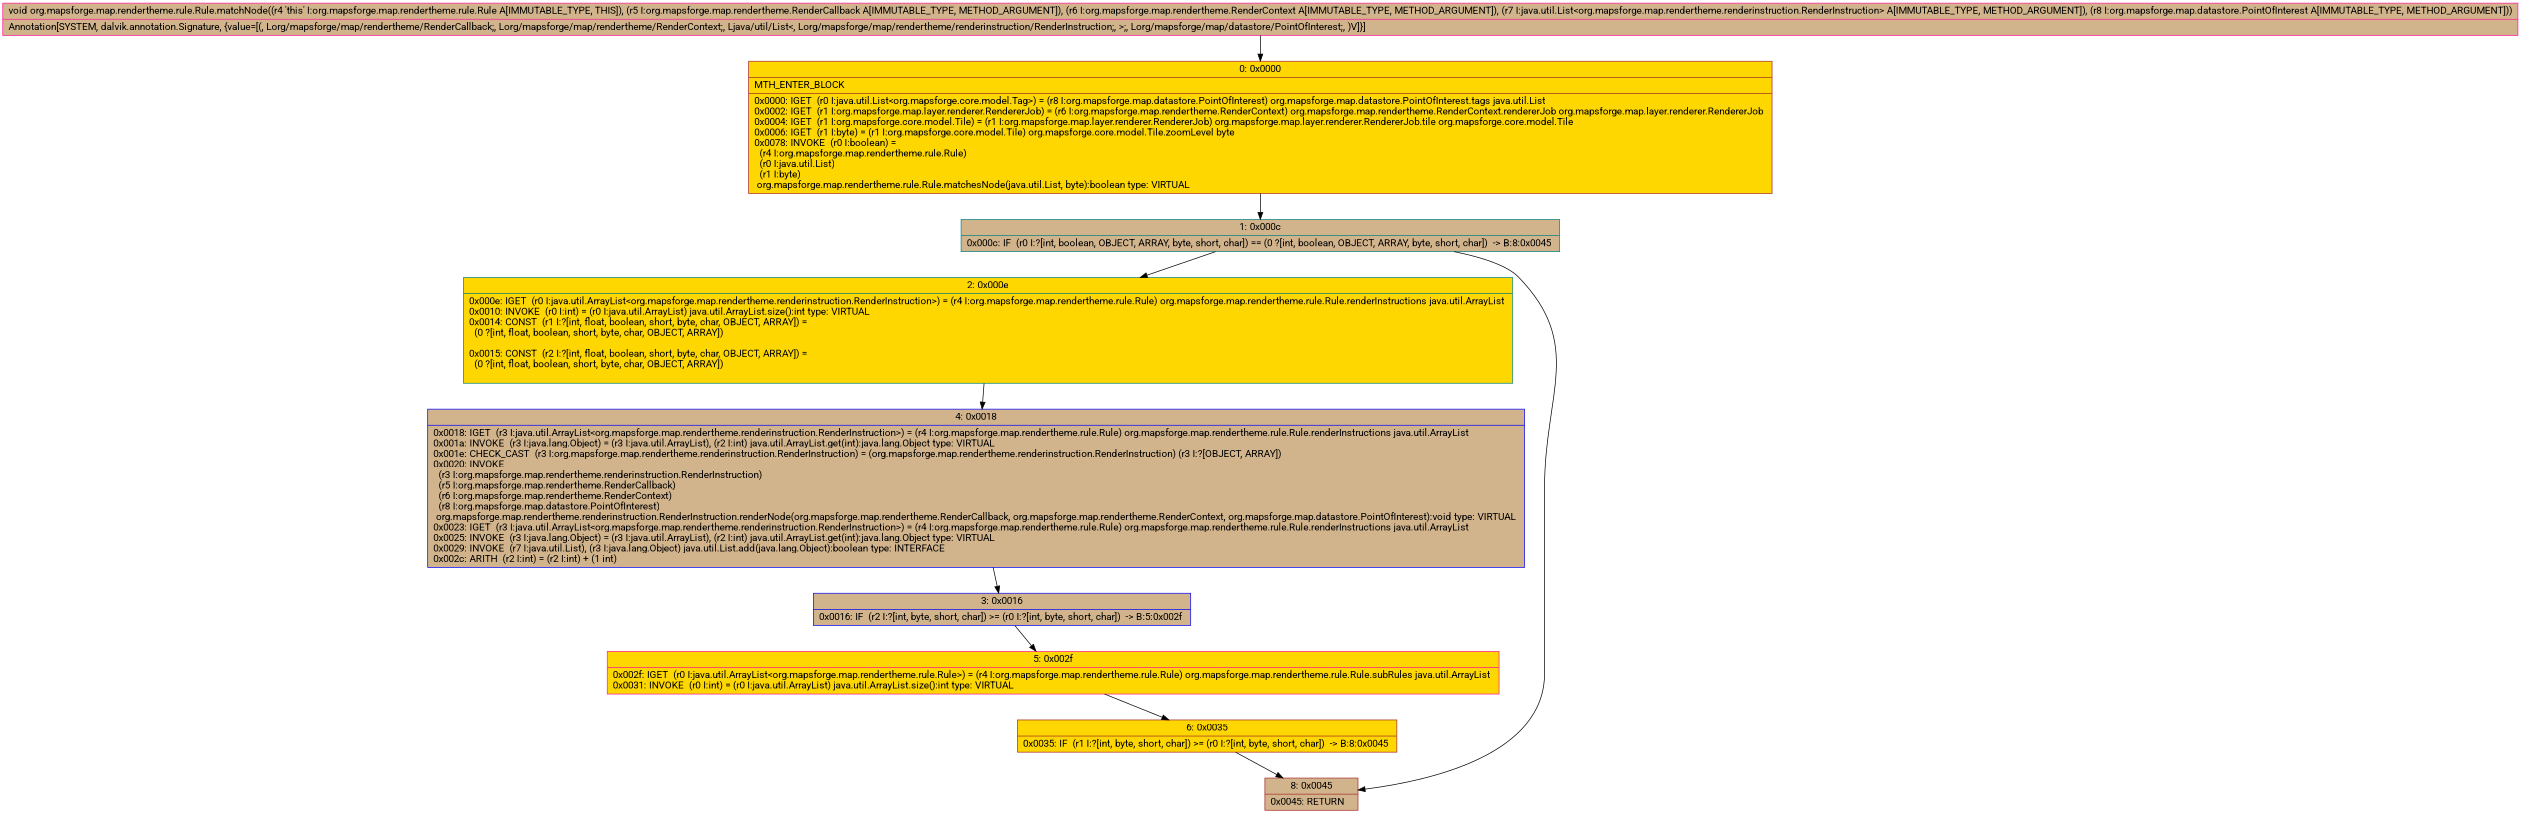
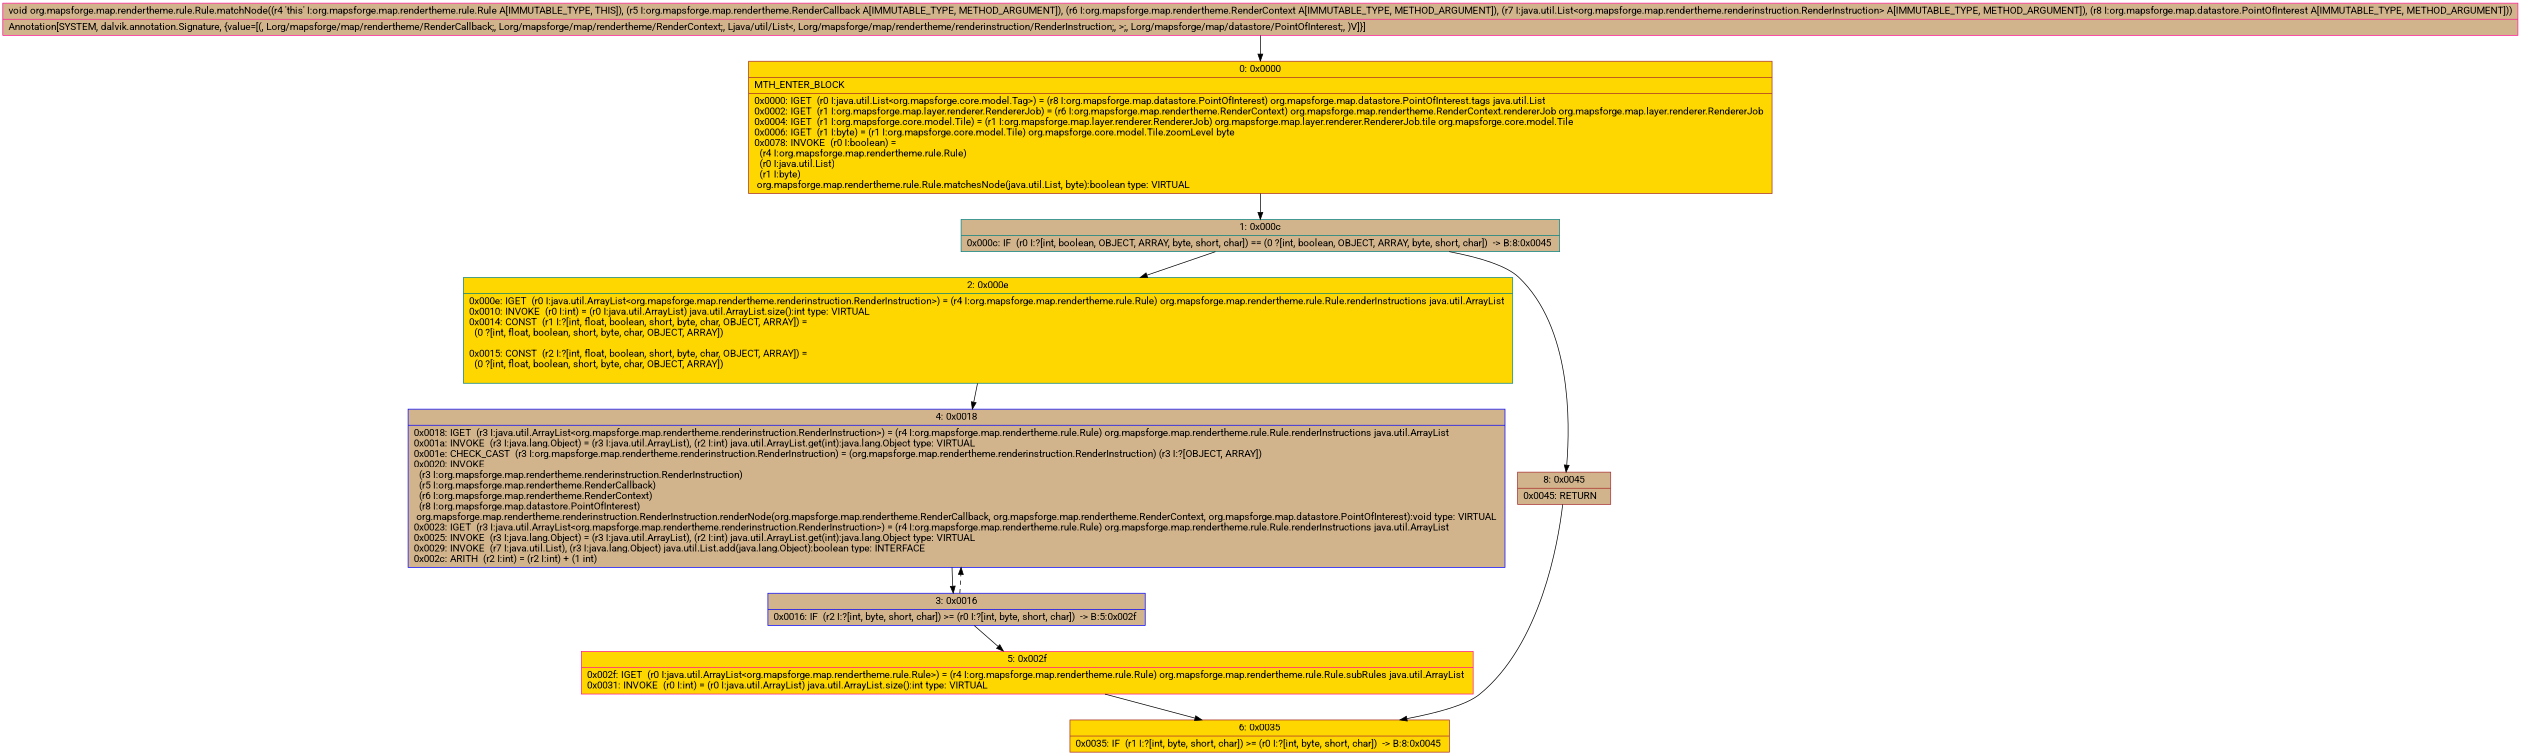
edge "3: 0x0016" -> "4: 0x0018": added
edge "6: 0x0035" -> "8: 0x0045": reversed
